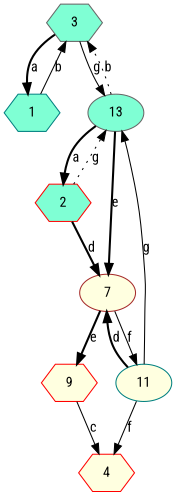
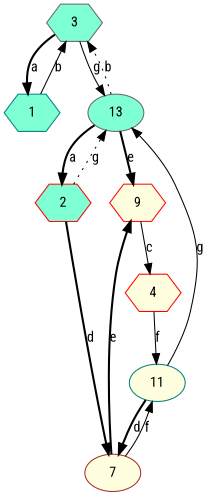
edge "13" -> "7": now "13" -> "9"
edge "11" -> "4": reversed
